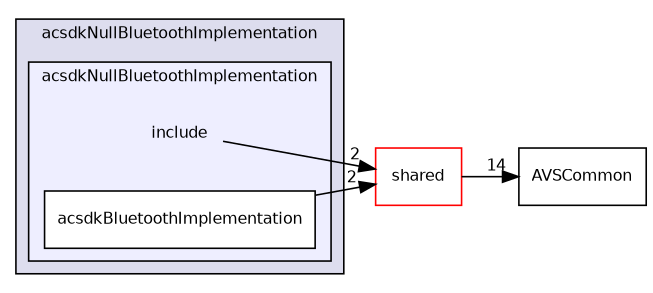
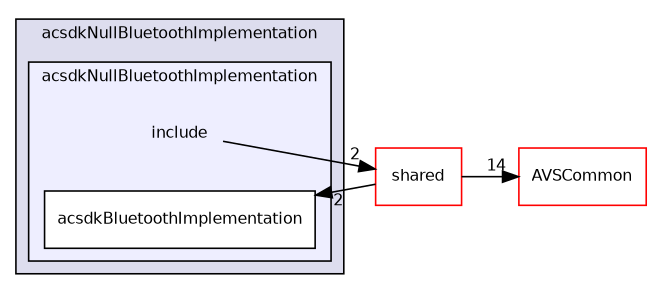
node "AVSCommon": color black -> red
edge "acsdkBluetoothImplementation" -> "shared": reversed
